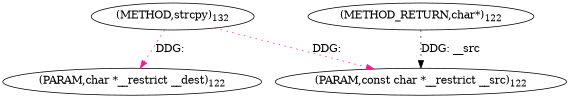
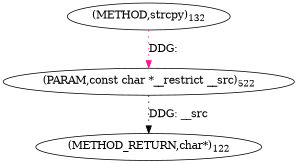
edge "(METHOD_RETURN,char*)" -> "(PARAM,const char *__restrict __src)": reversed
node "(PARAM,const char *__restrict __src)": text "122" -> "522"
node "(PARAM,char *__restrict __dest)": removed
